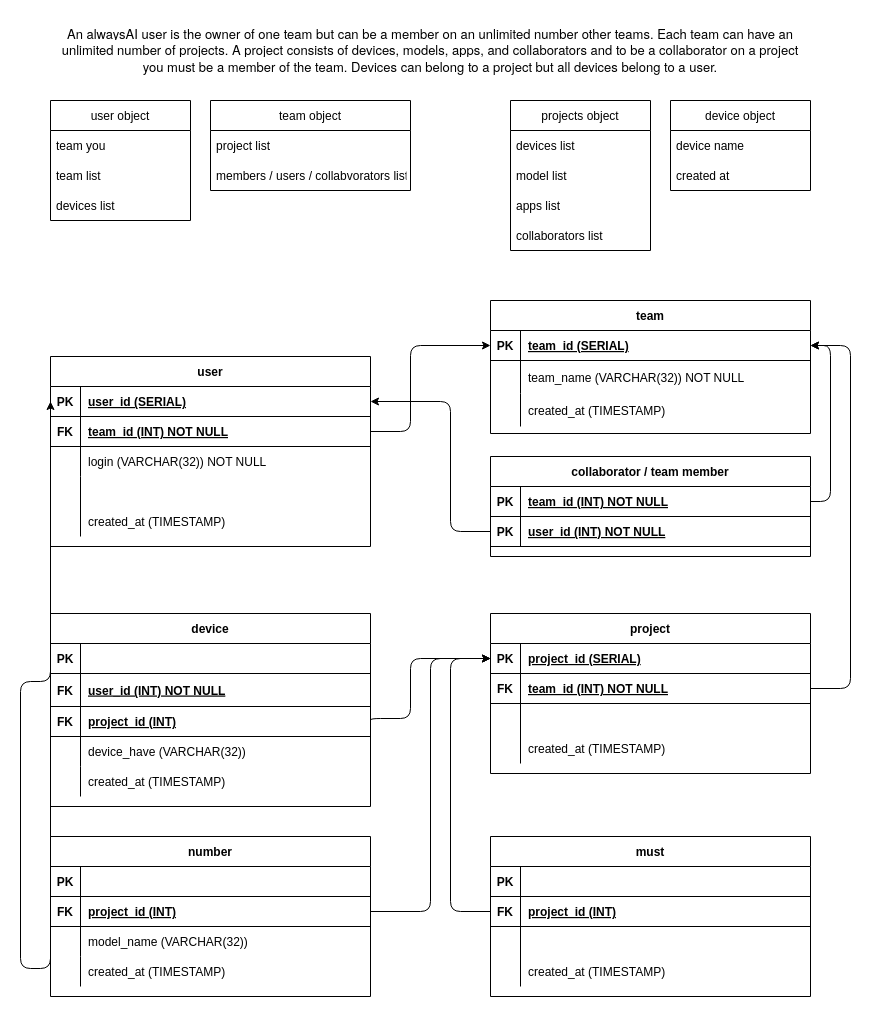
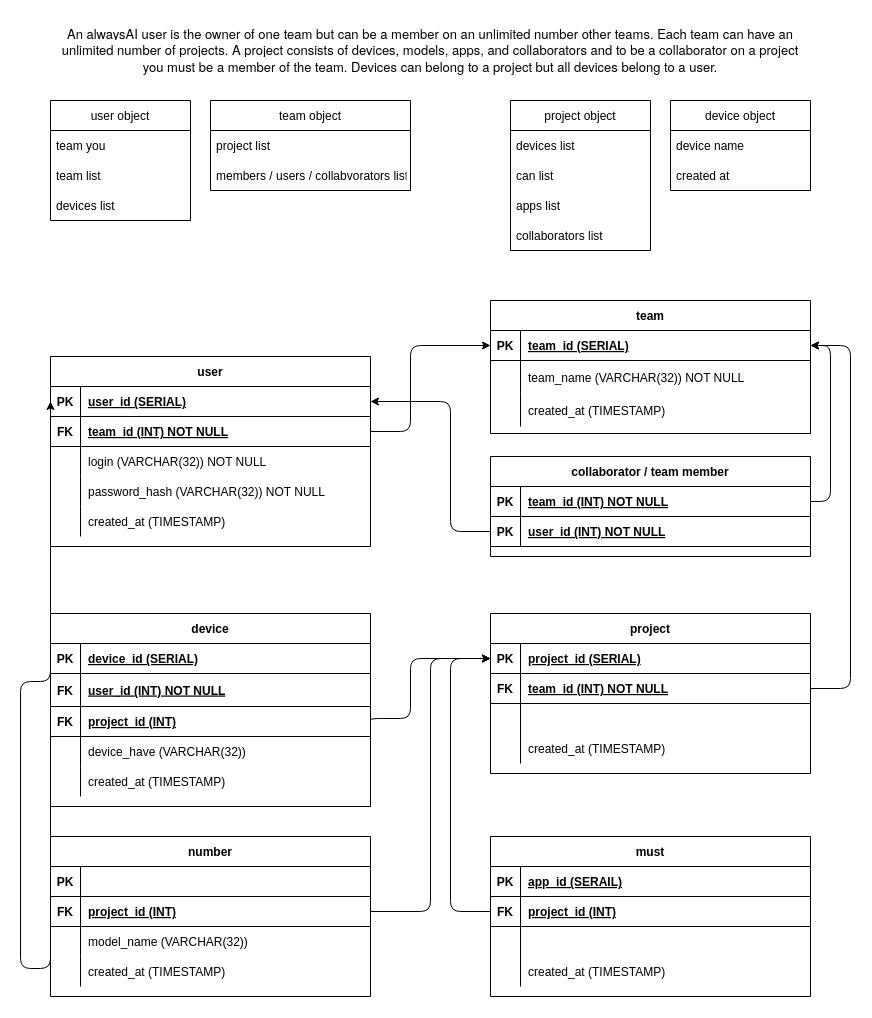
node "projects object": label "projects object" -> "project object"
node "model list": label "model list" -> "can list"
node "password_hash (VARCHAR(32)) NOT NULL": added
node "device_id (SERIAL)": added
node "app_id (SERAIL)": added
